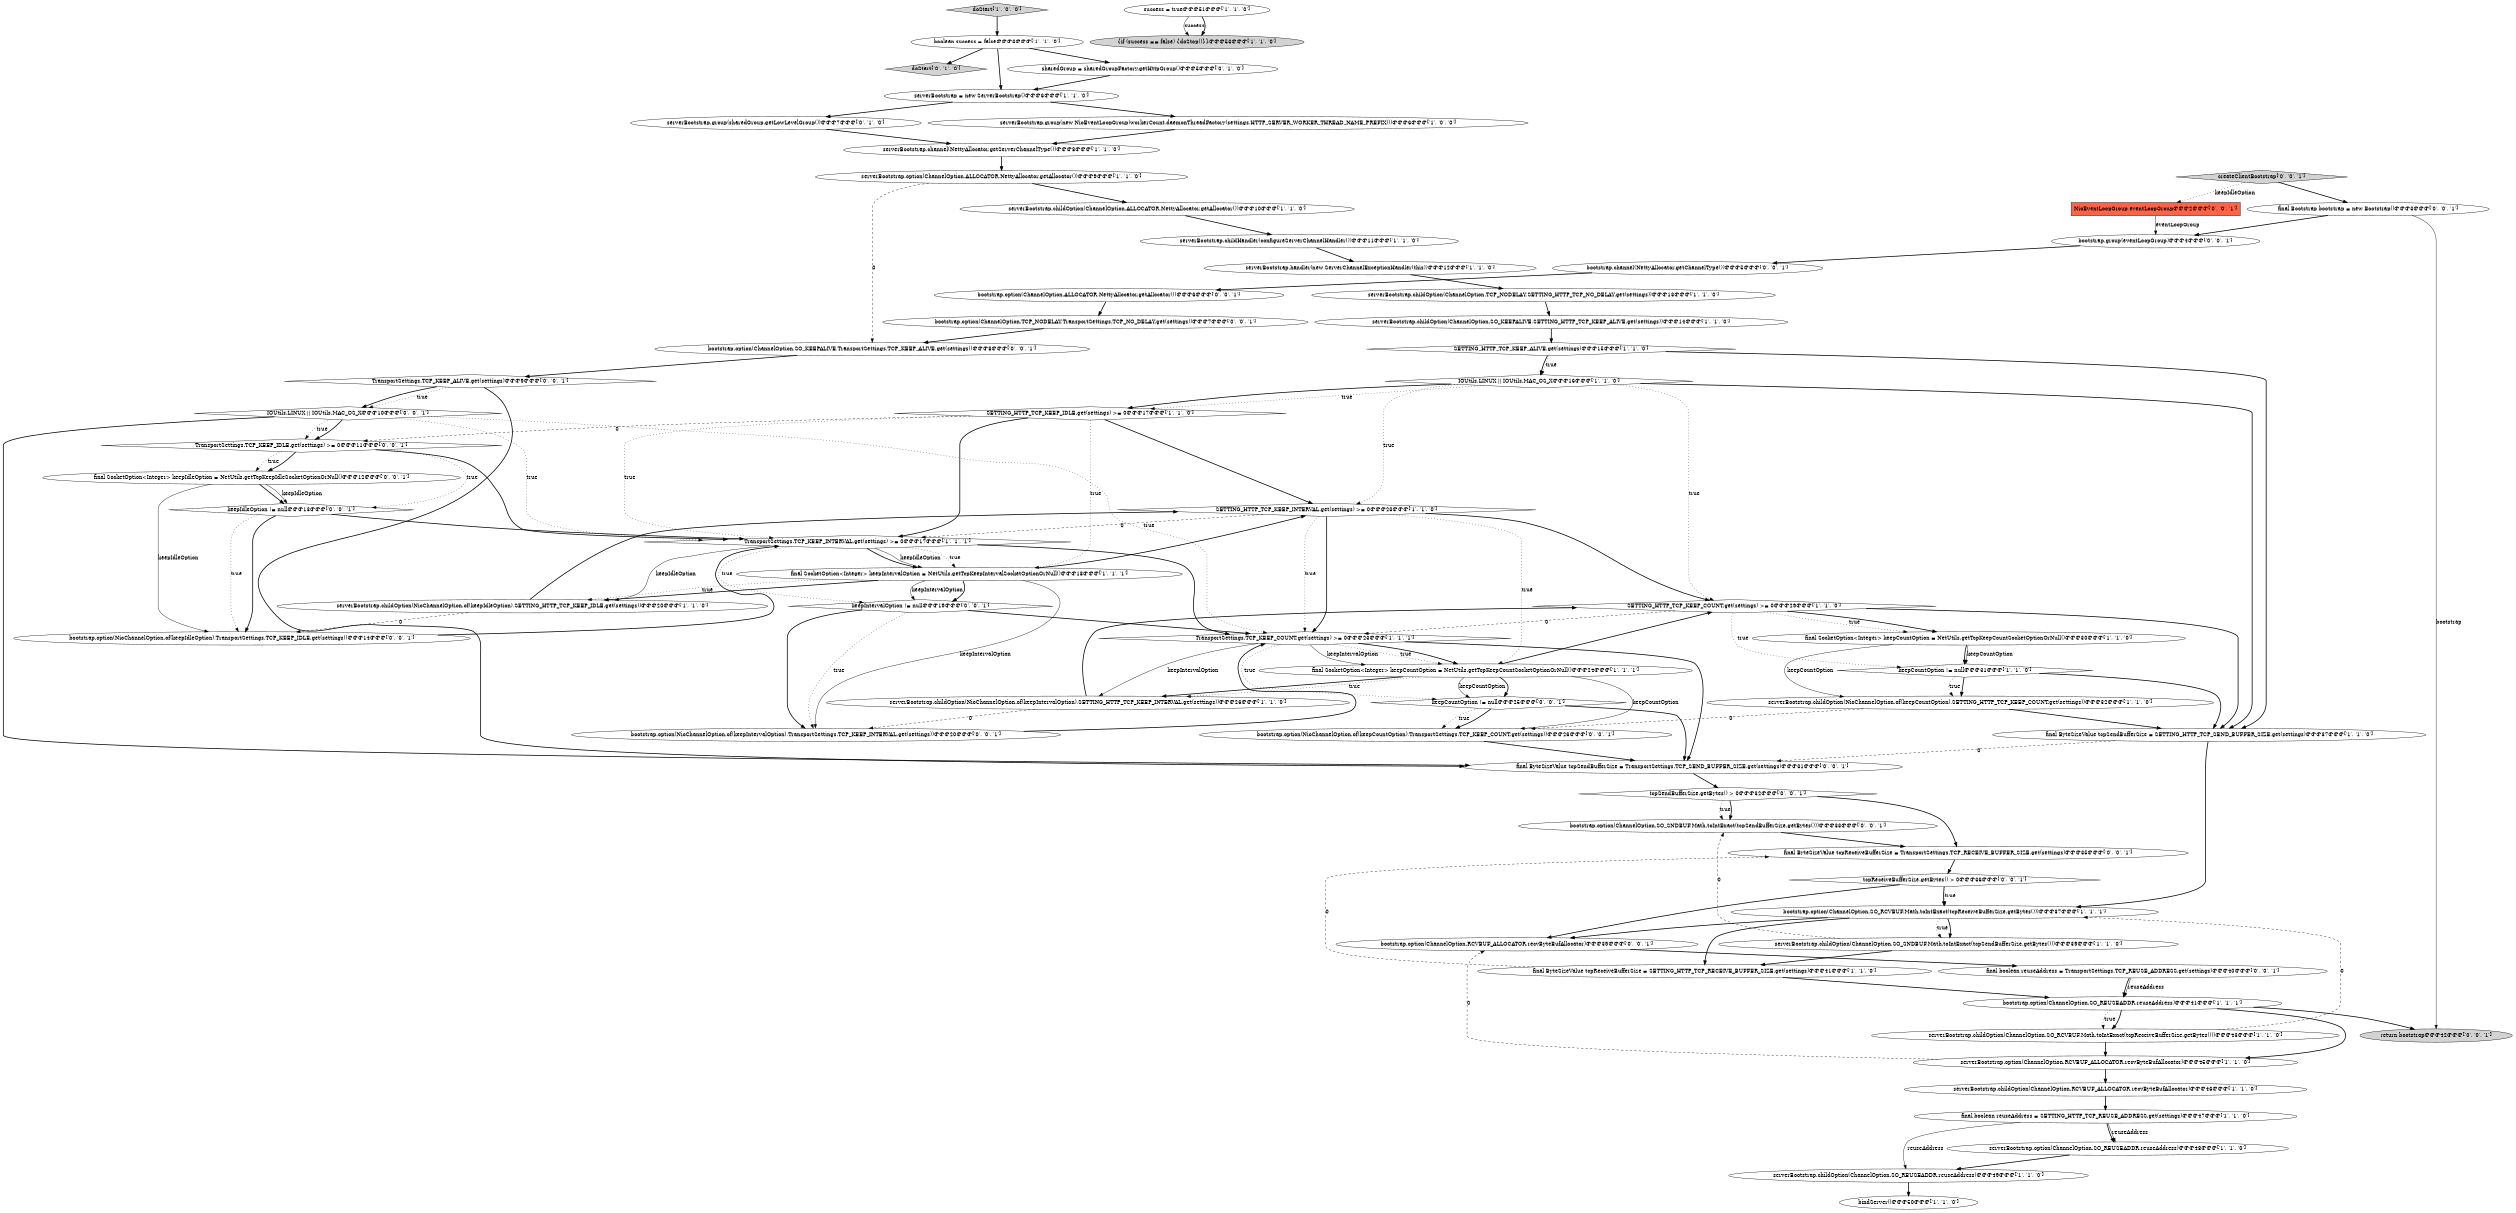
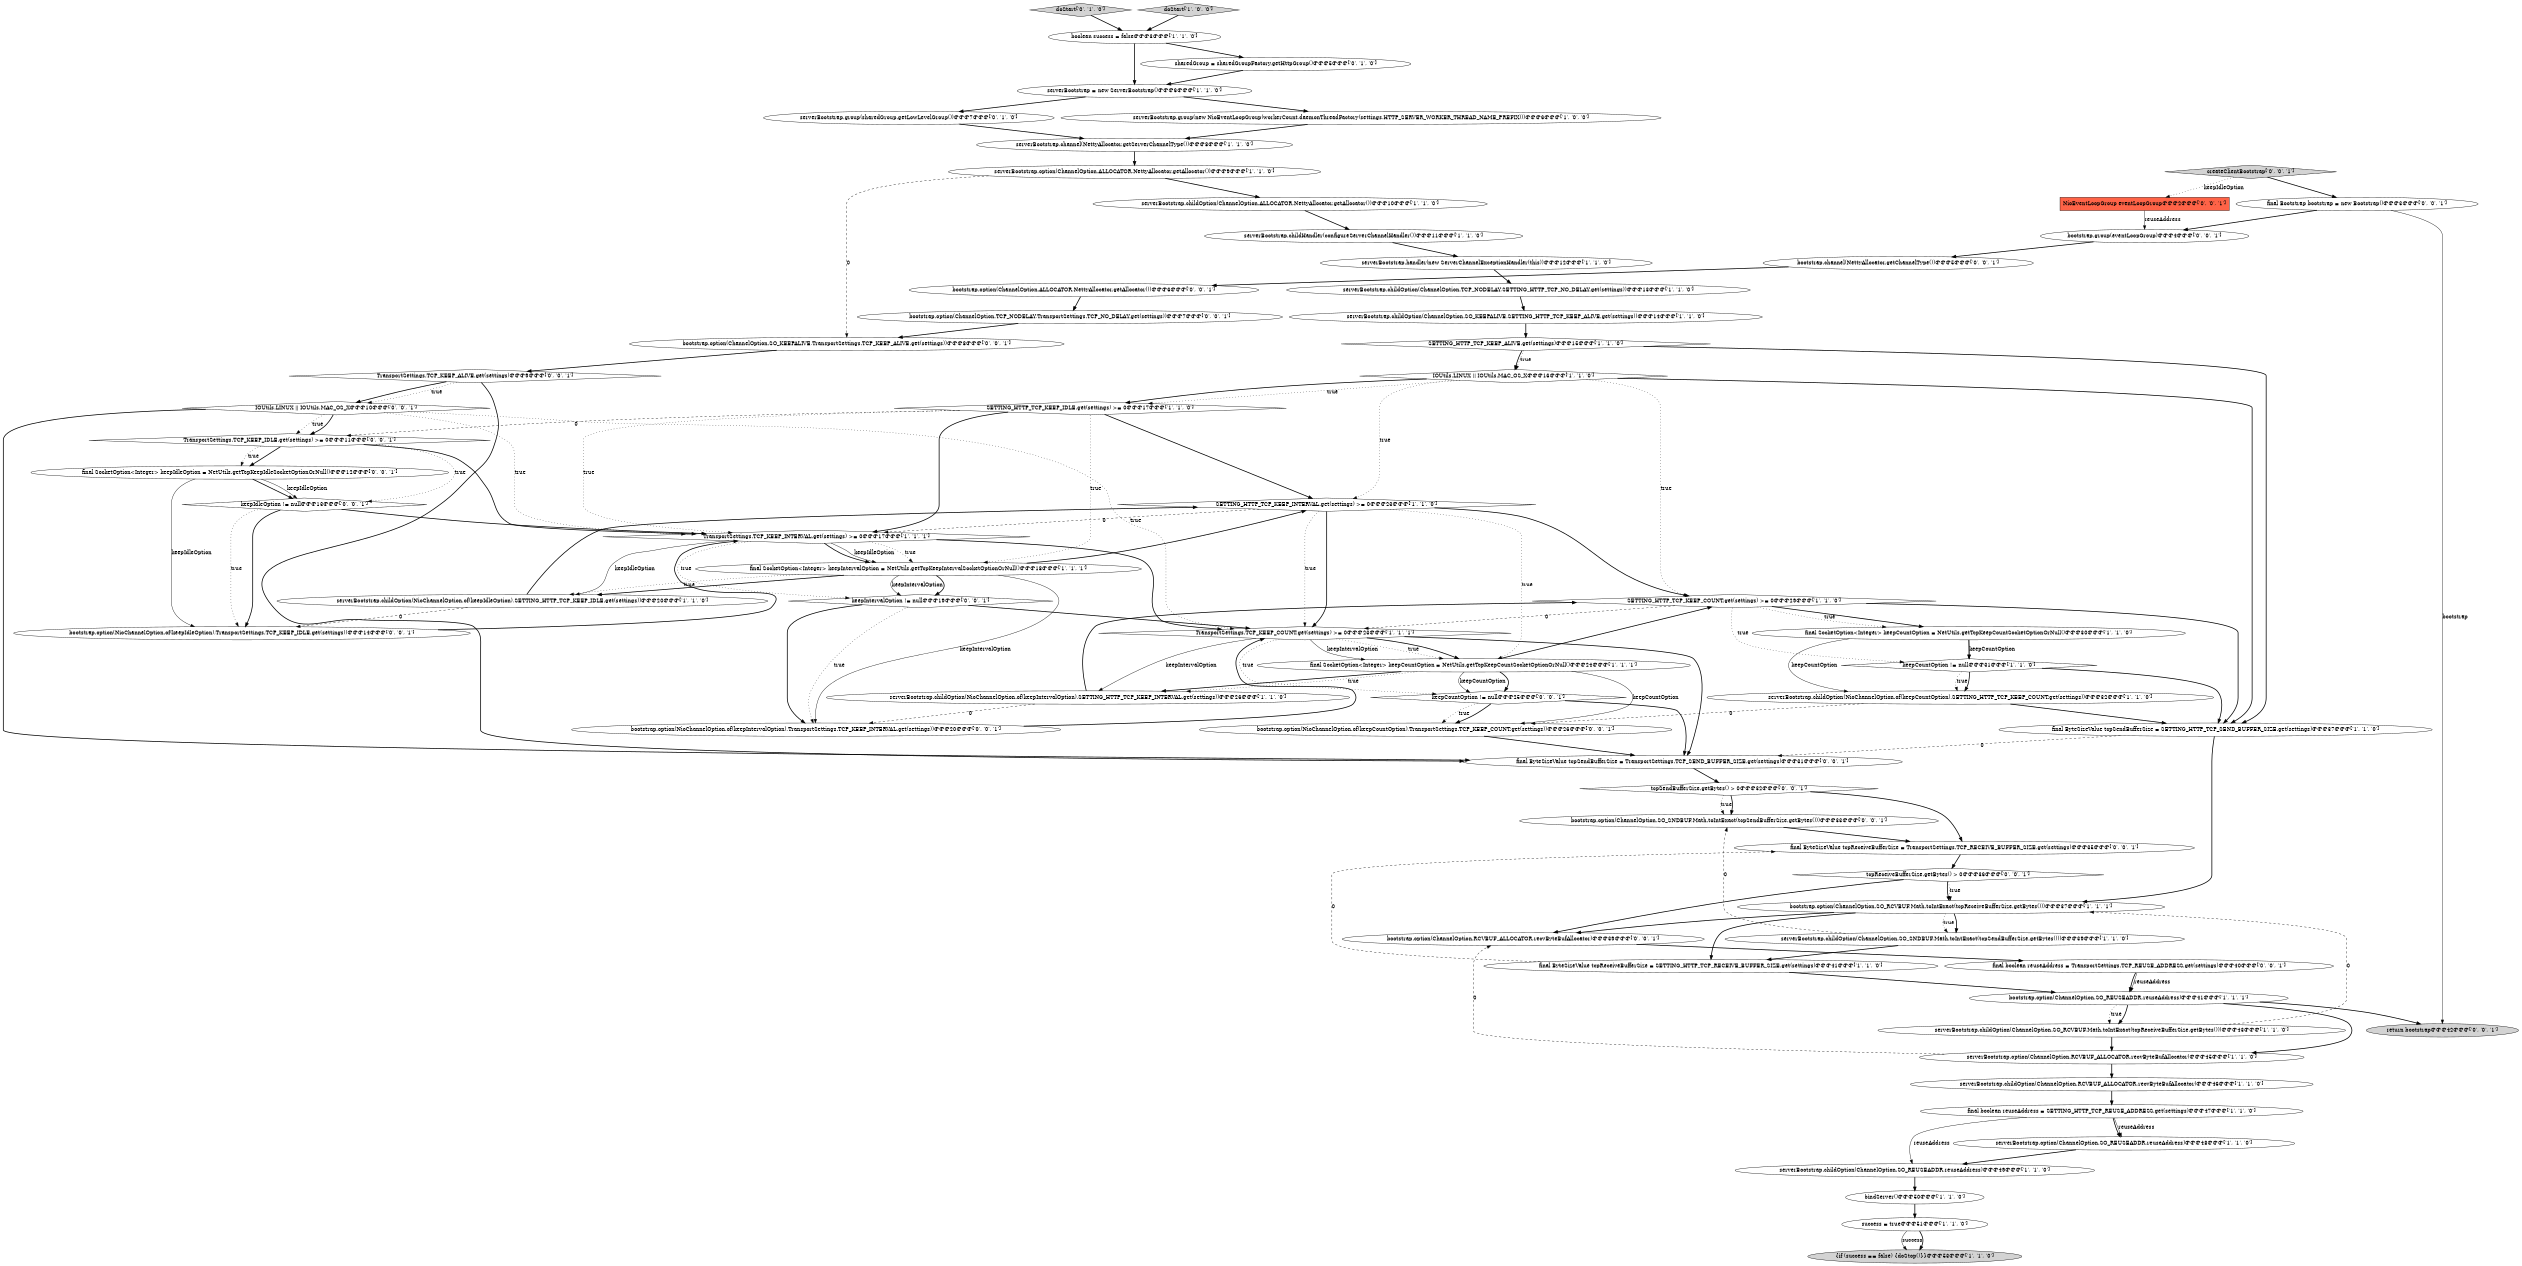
edge "boolean success = false@@@3@@@['1', '1', '0']" -> "doStart['0', '1', '0']": reversed
edge "NioEventLoopGroup eventLoopGroup@@@2@@@['0', '0', '1']" -> "bootstrap.group(eventLoopGroup)@@@4@@@['0', '0', '1']": label "eventLoopGroup" -> "reuseAddress"
edge "bindServer()@@@50@@@['1', '1', '0']" -> "success = true@@@51@@@['1', '1', '0']": added
